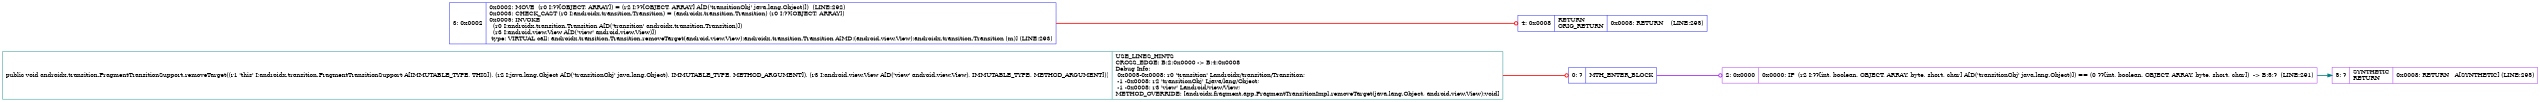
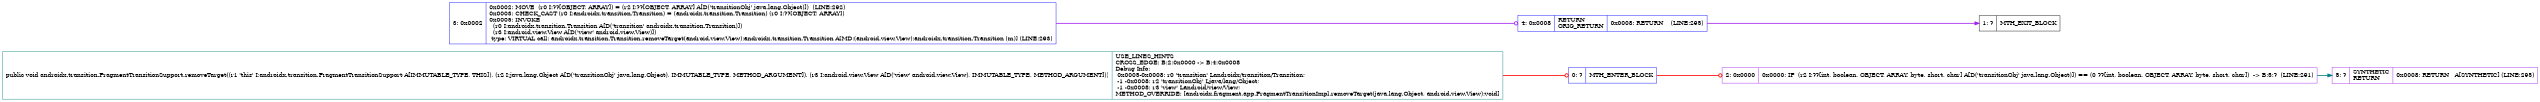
edge "3: 0x0002" -> "4: 0x0008": color red -> purple
node "1: ?": added
edge "0: ?" -> "2: 0x0000": color purple -> red
